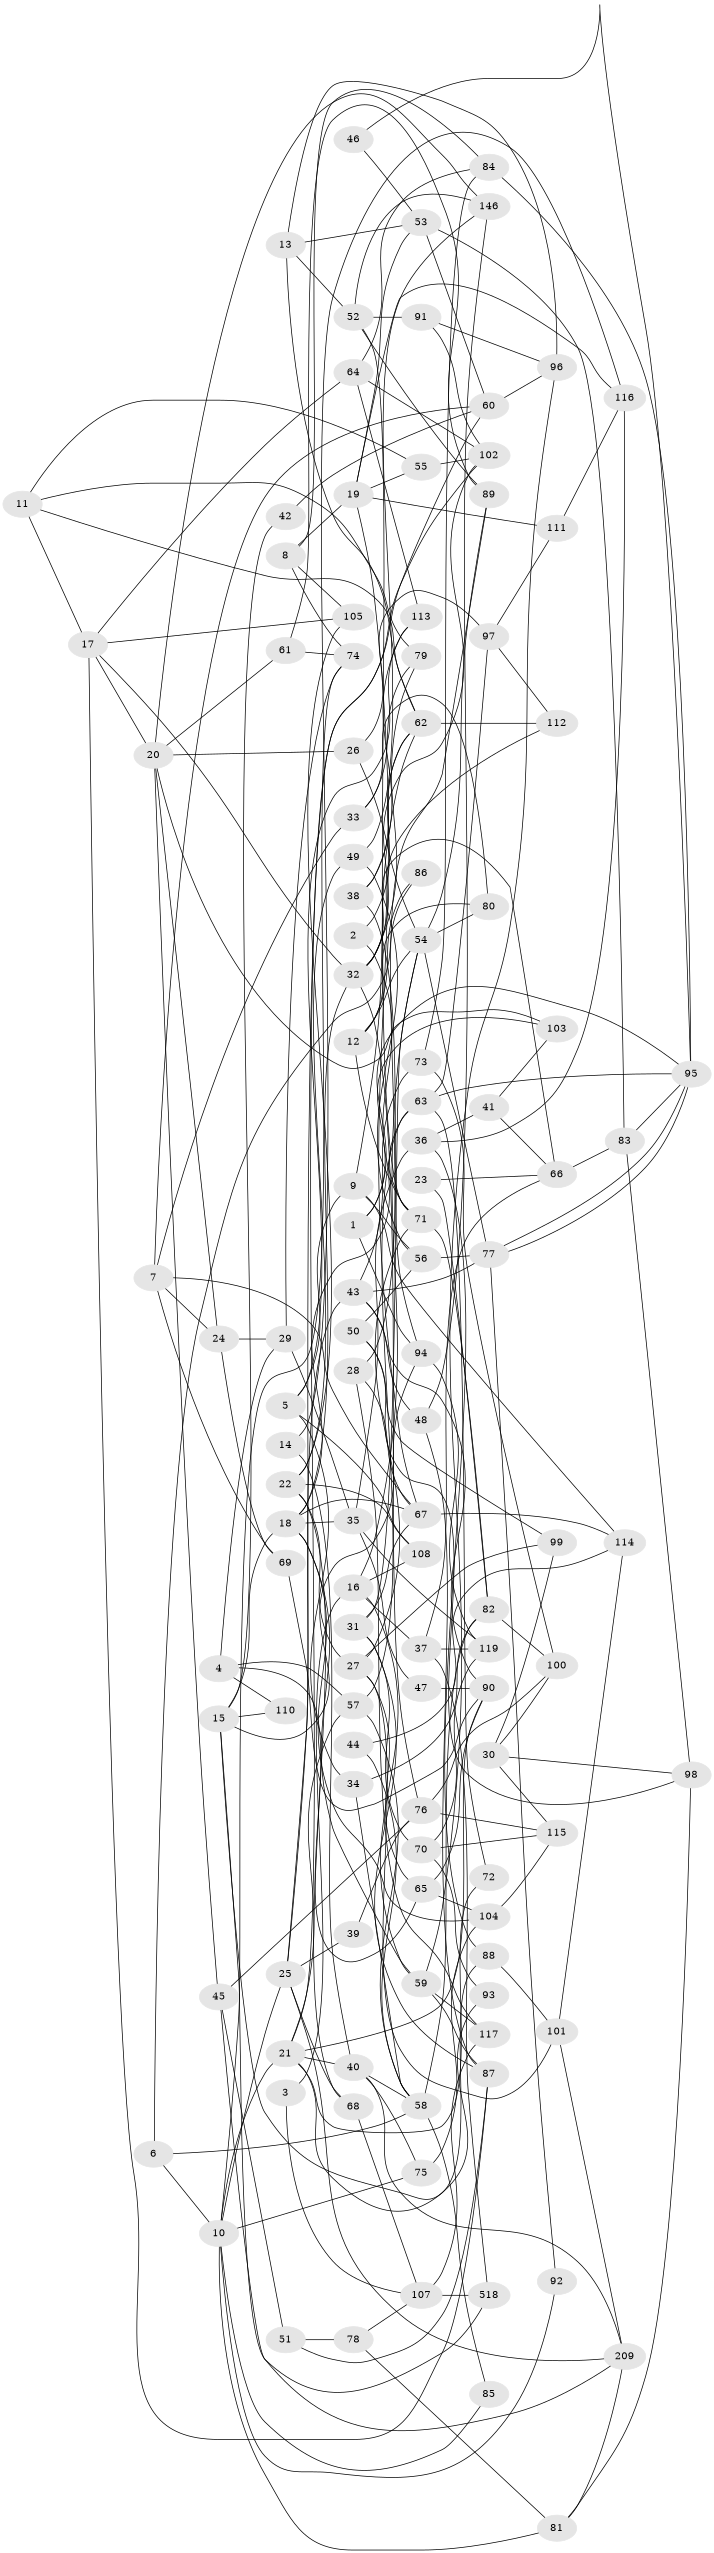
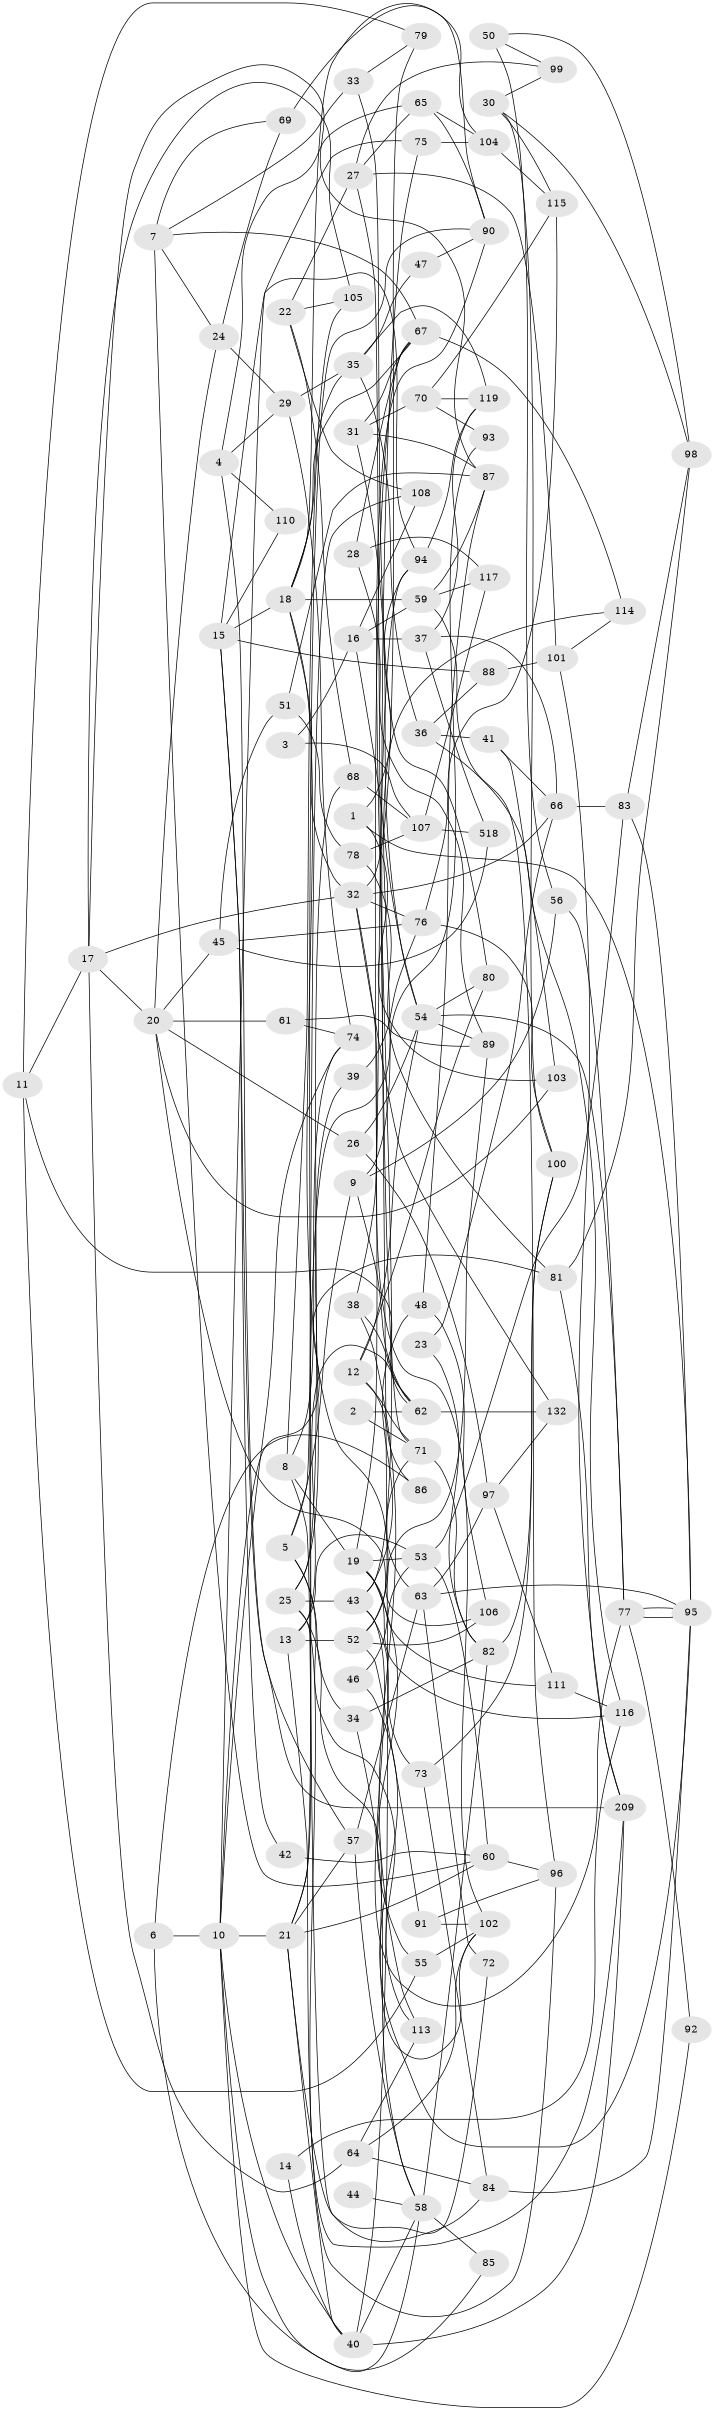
node "146": label "146" -> "106"
node "112": label "112" -> "132"
node "49": removed
edge "114" -- "44": removed
edge "25" -- "10": now "40" -- "10"
